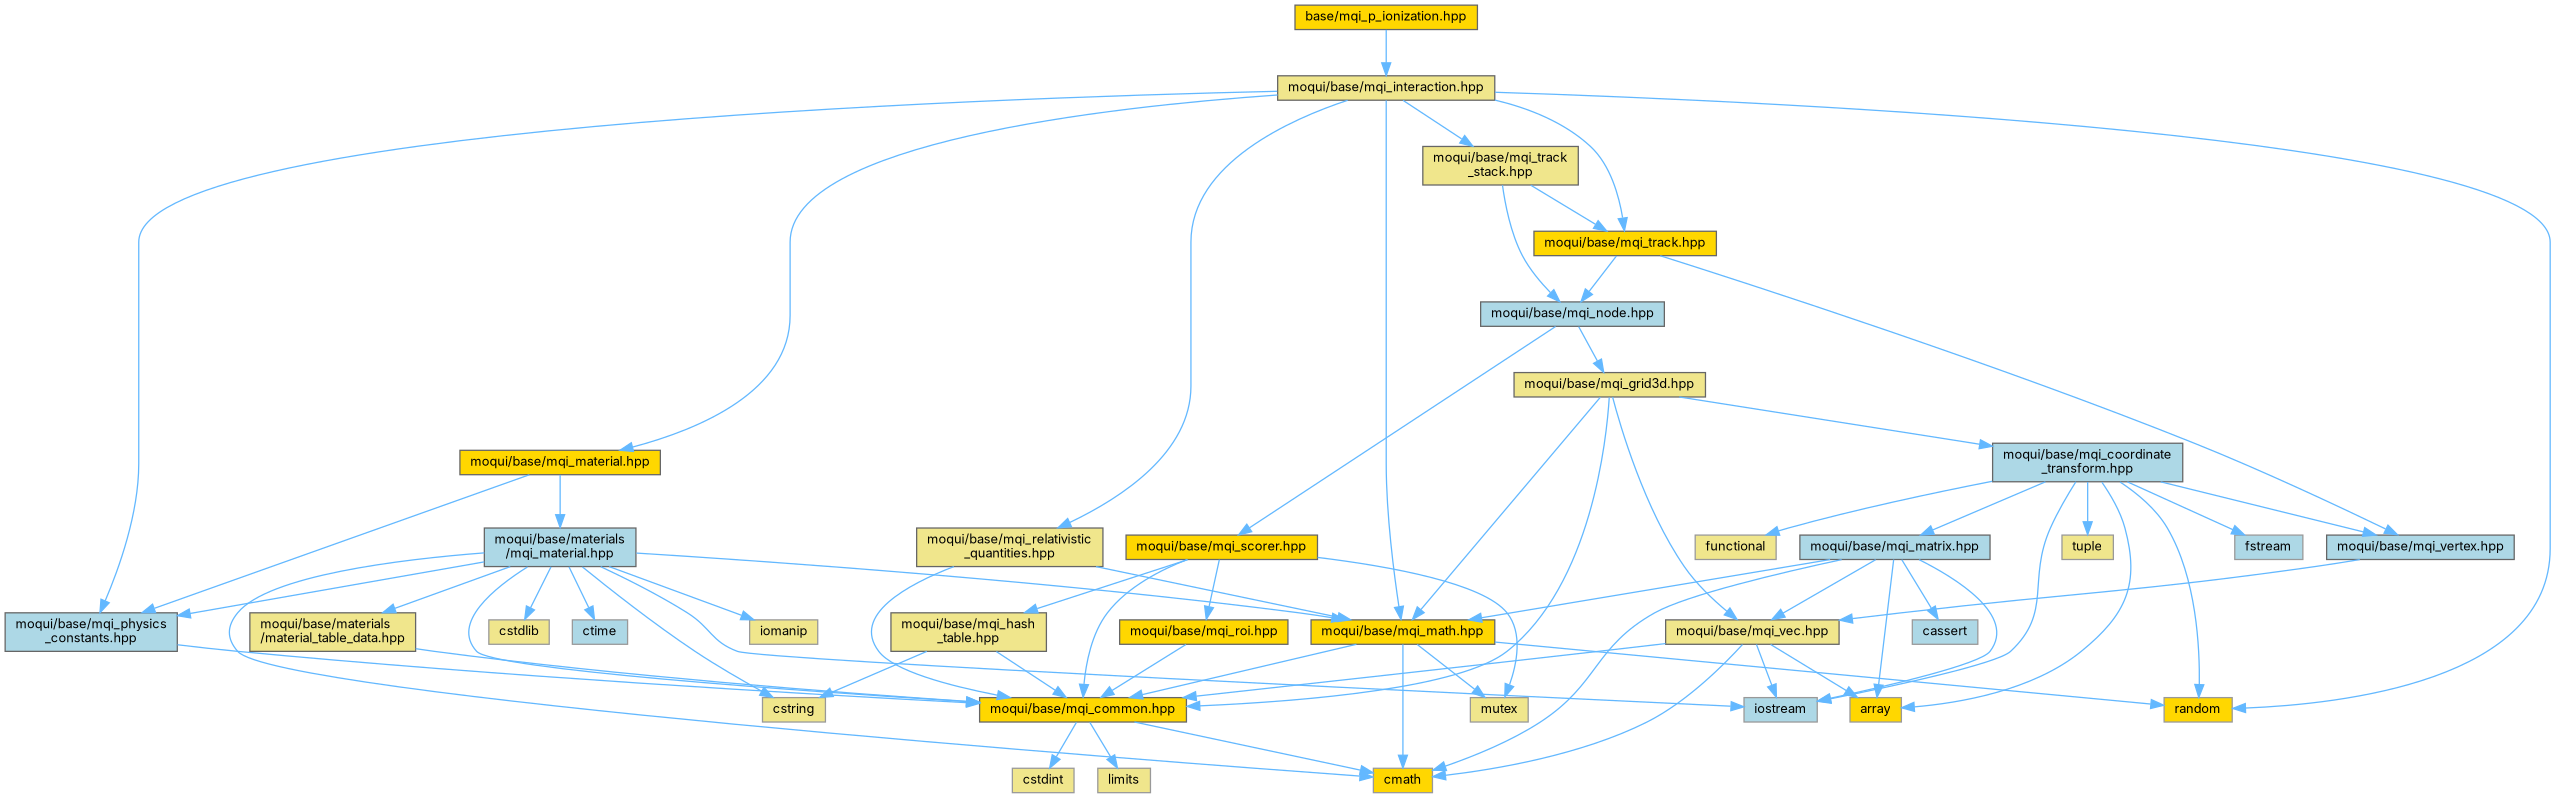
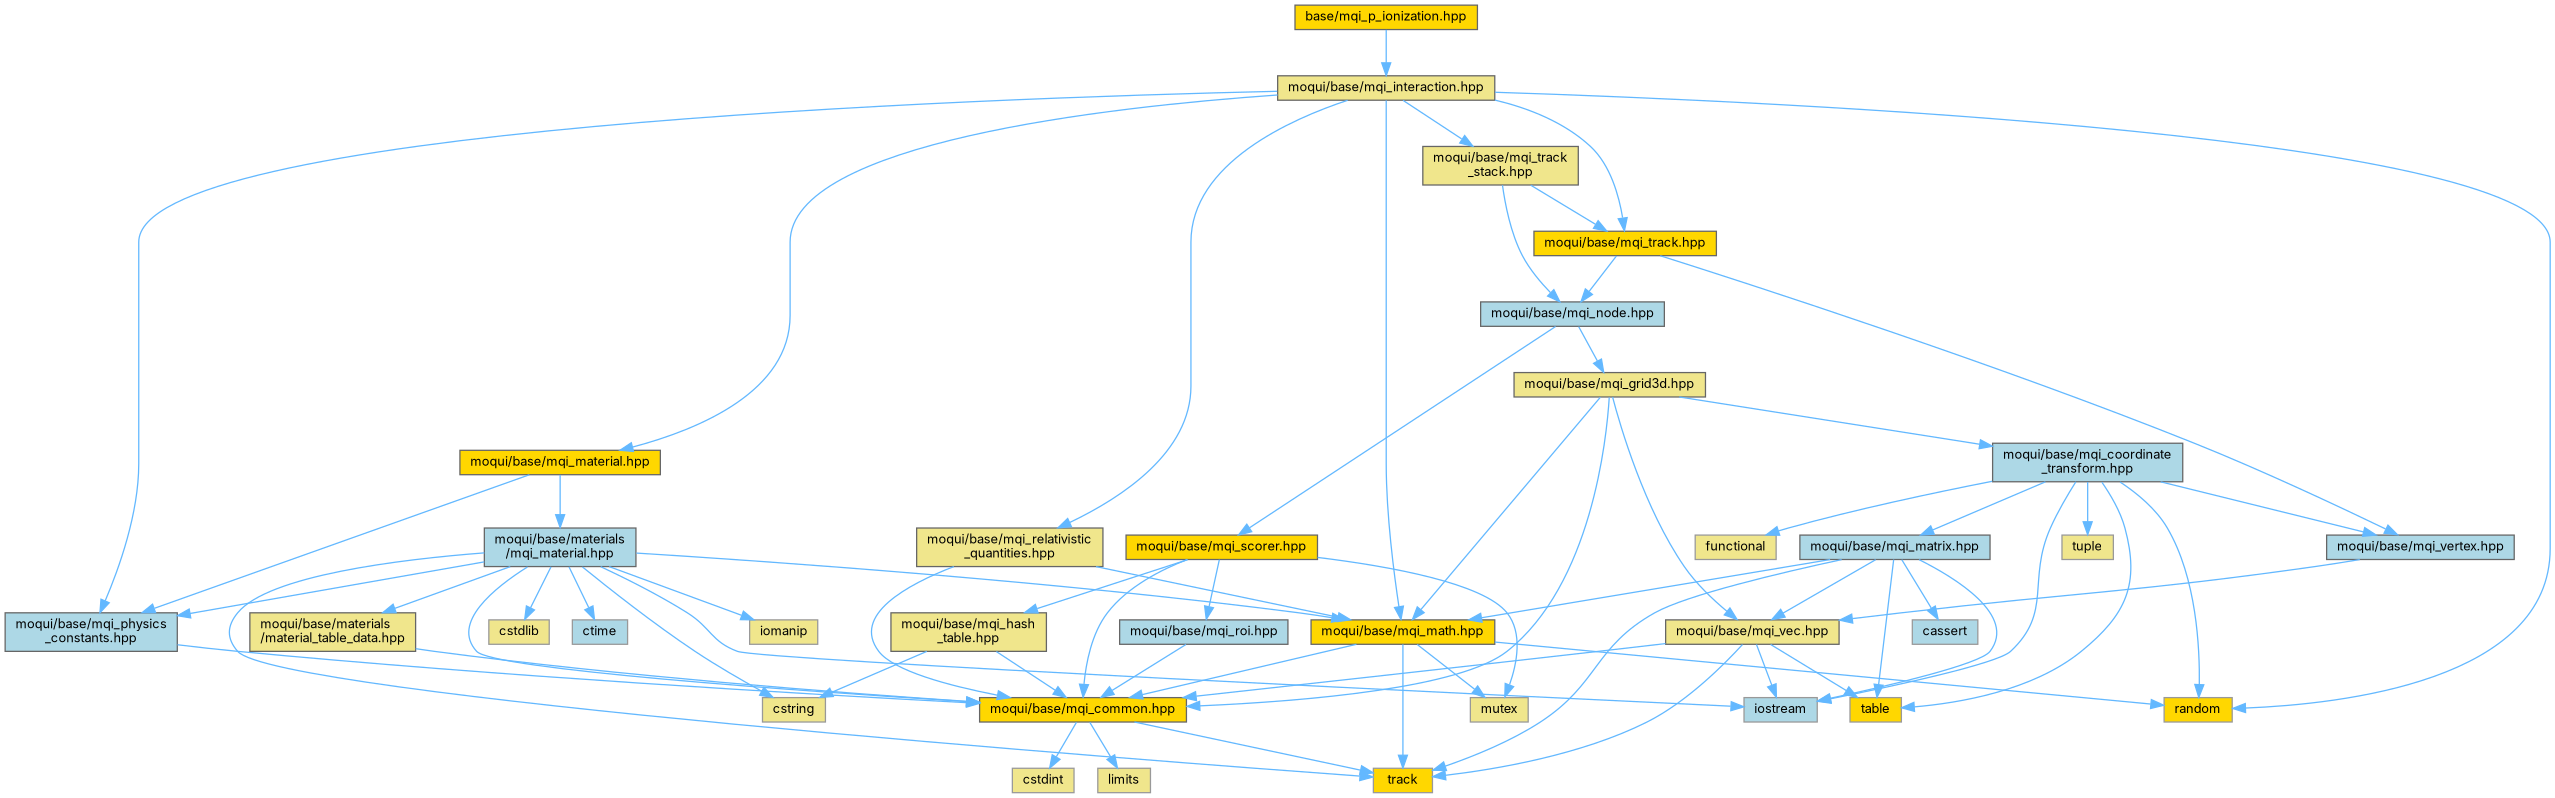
node "fstream": removed
node "moqui/base/mqi_roi.hpp": fillcolor gold -> lightblue
node "array": label "array" -> "table"
node "cmath": label "cmath" -> "track"
